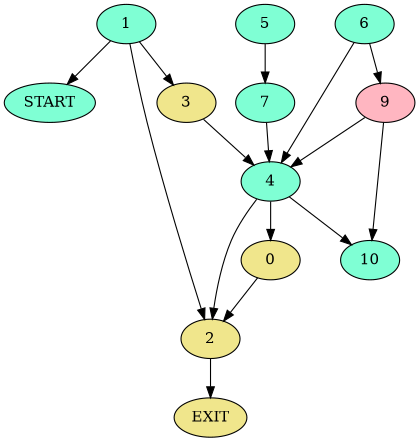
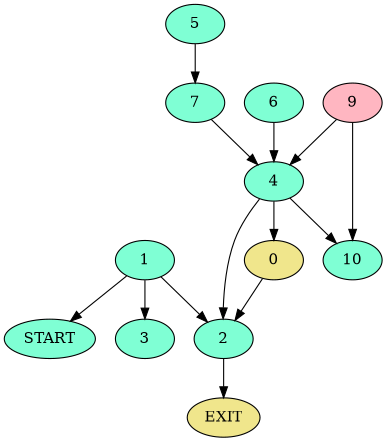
edge "6" -> "9": removed
node "3": fillcolor khaki -> aquamarine
edge "3" -> "4": removed
node "2": fillcolor khaki -> aquamarine
